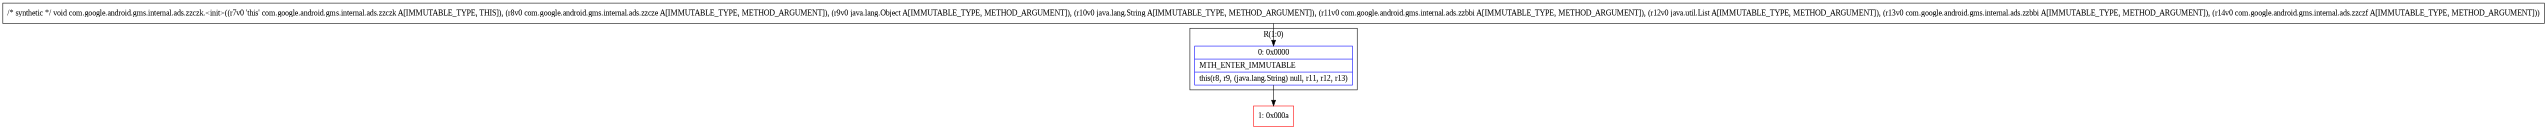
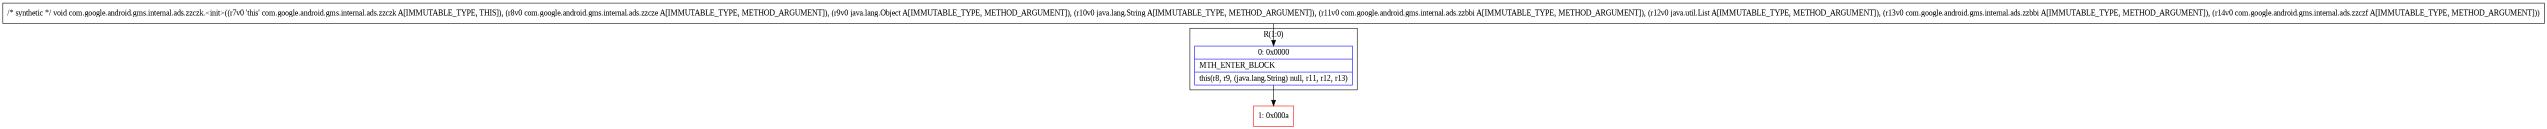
node "0: 0x0000": text "MTH_ENTER_IMMUTABLE" -> "MTH_ENTER_BLOCK"
